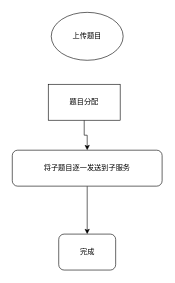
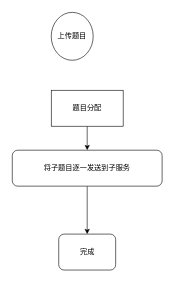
node "上传题目": size 72x48 -> 42x48
node "题目分配": moved (84, 102) -> (87, 108)
